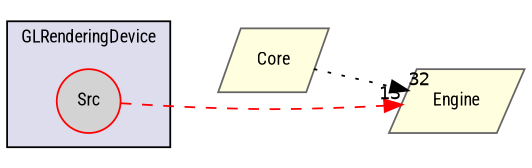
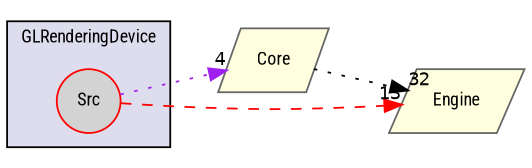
edge "Src" -> "Core": added
